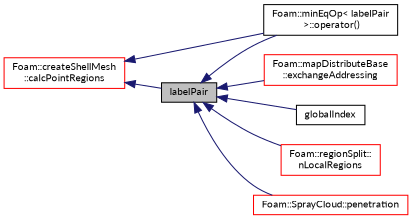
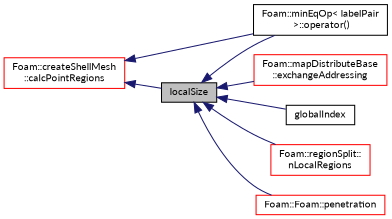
node "labelPair": label "labelPair" -> "localSize"
node "Foam::SprayCloud::penetration": label "Foam::SprayCloud::penetration" -> "Foam::Foam::penetration"
